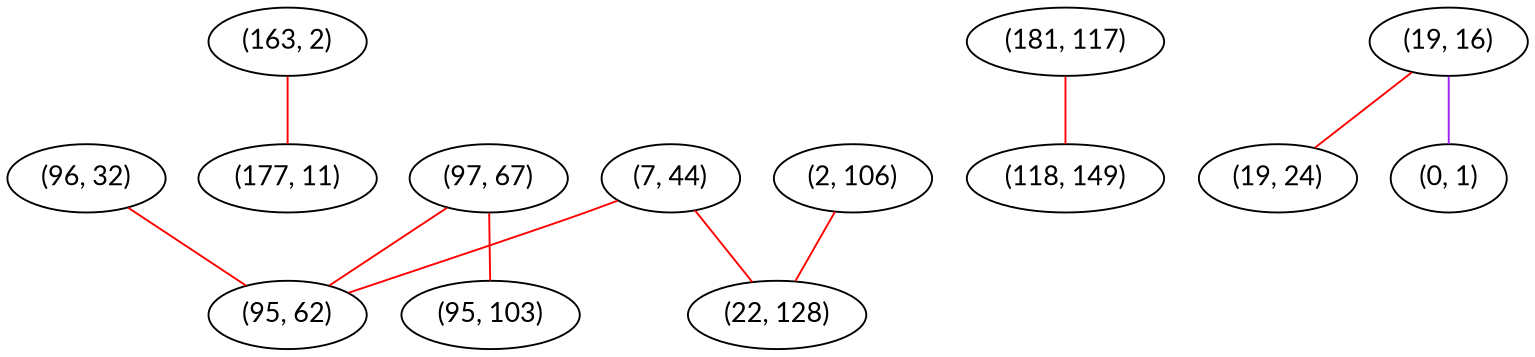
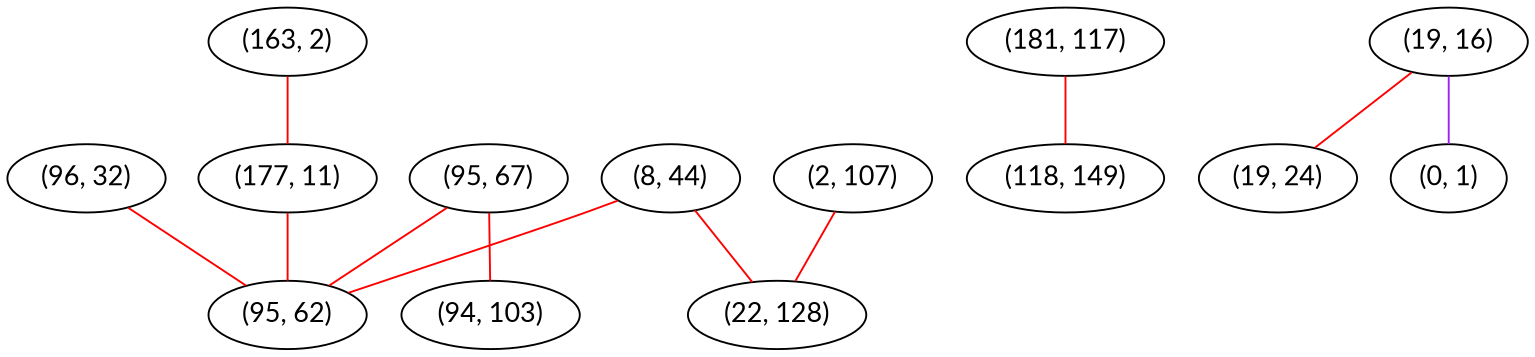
node "(97, 67)": label "(97, 67)" -> "(95, 67)"
node "(7, 44)": label "(7, 44)" -> "(8, 44)"
node "(2, 106)": label "(2, 106)" -> "(2, 107)"
edge "(177, 11)" -- "(95, 62)": added
node "(95, 103)": label "(95, 103)" -> "(94, 103)"
